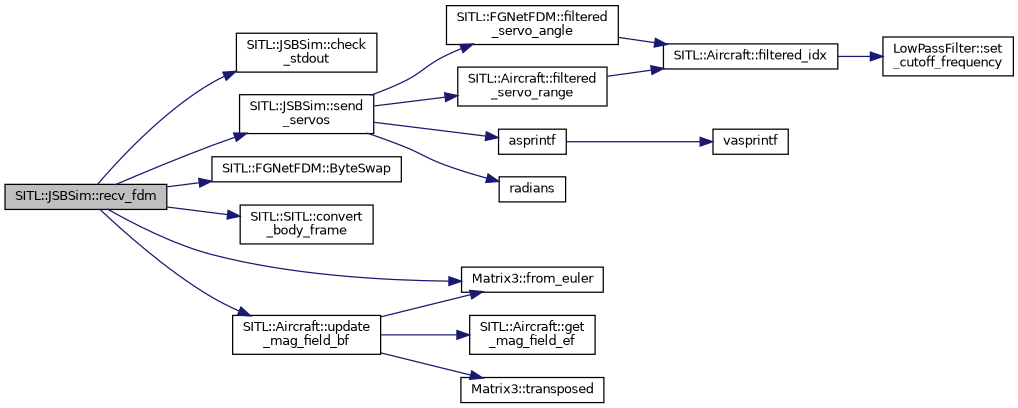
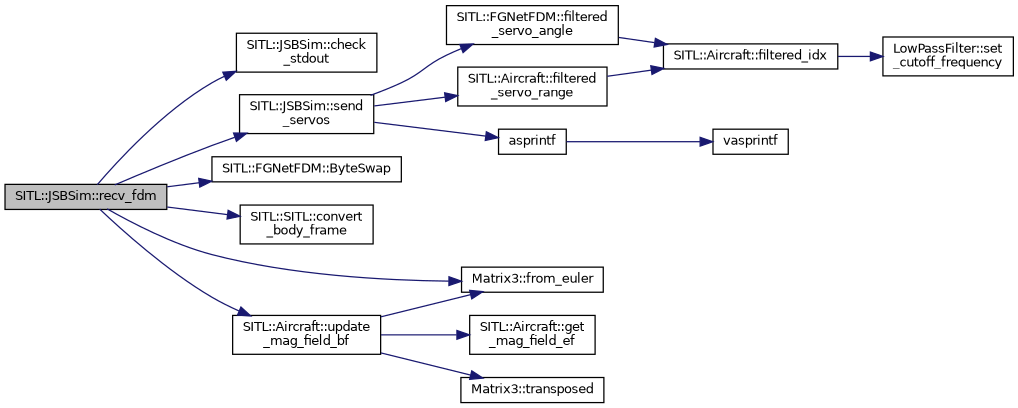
node "radians": removed
